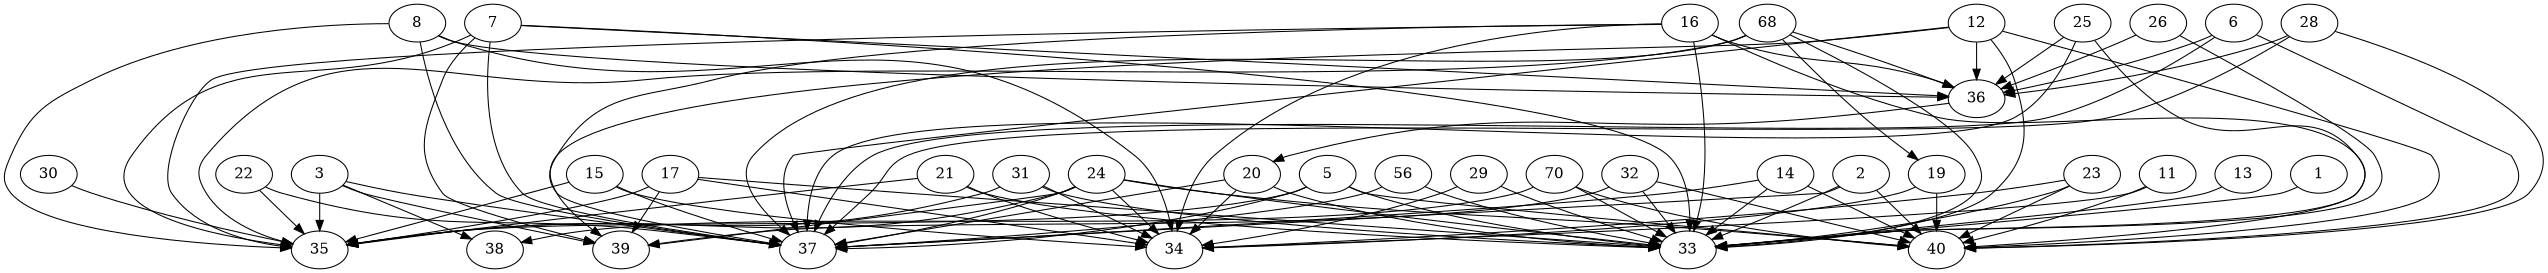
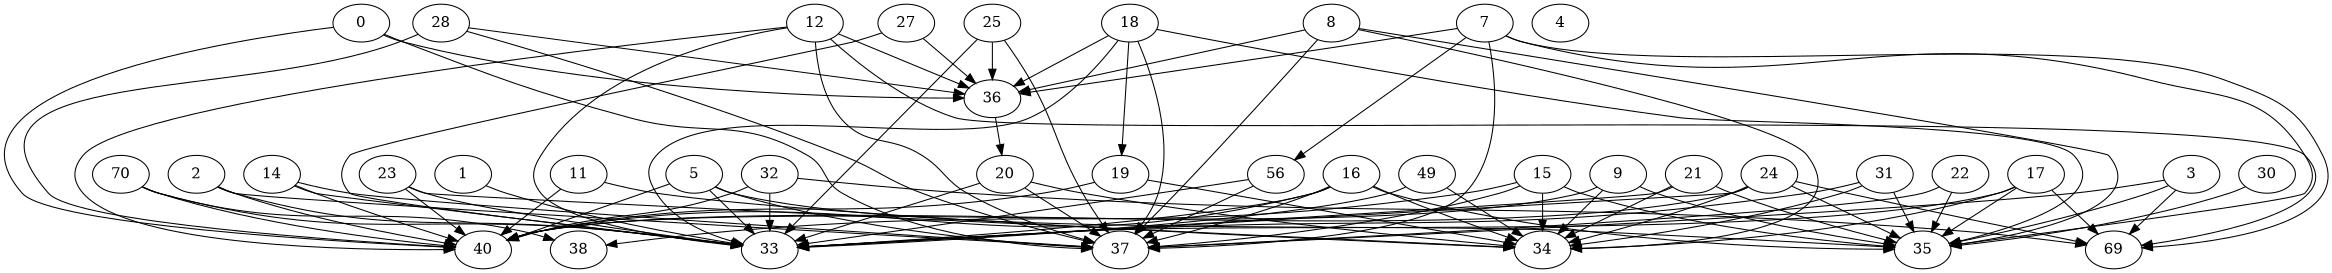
node "4": added
node "68": label "68" -> "18"
node "26": label "26" -> "27"
node "6": label "6" -> "0"
edge "16" -> "36": removed
edge "7" -> "33": now "7" -> "56"
node "29": label "29" -> "49"
node "9": added
node "13": removed
edge "3" -> "38": now "15" -> "38"
edge "24" -> "37": removed
node "39": label "39" -> "69"
